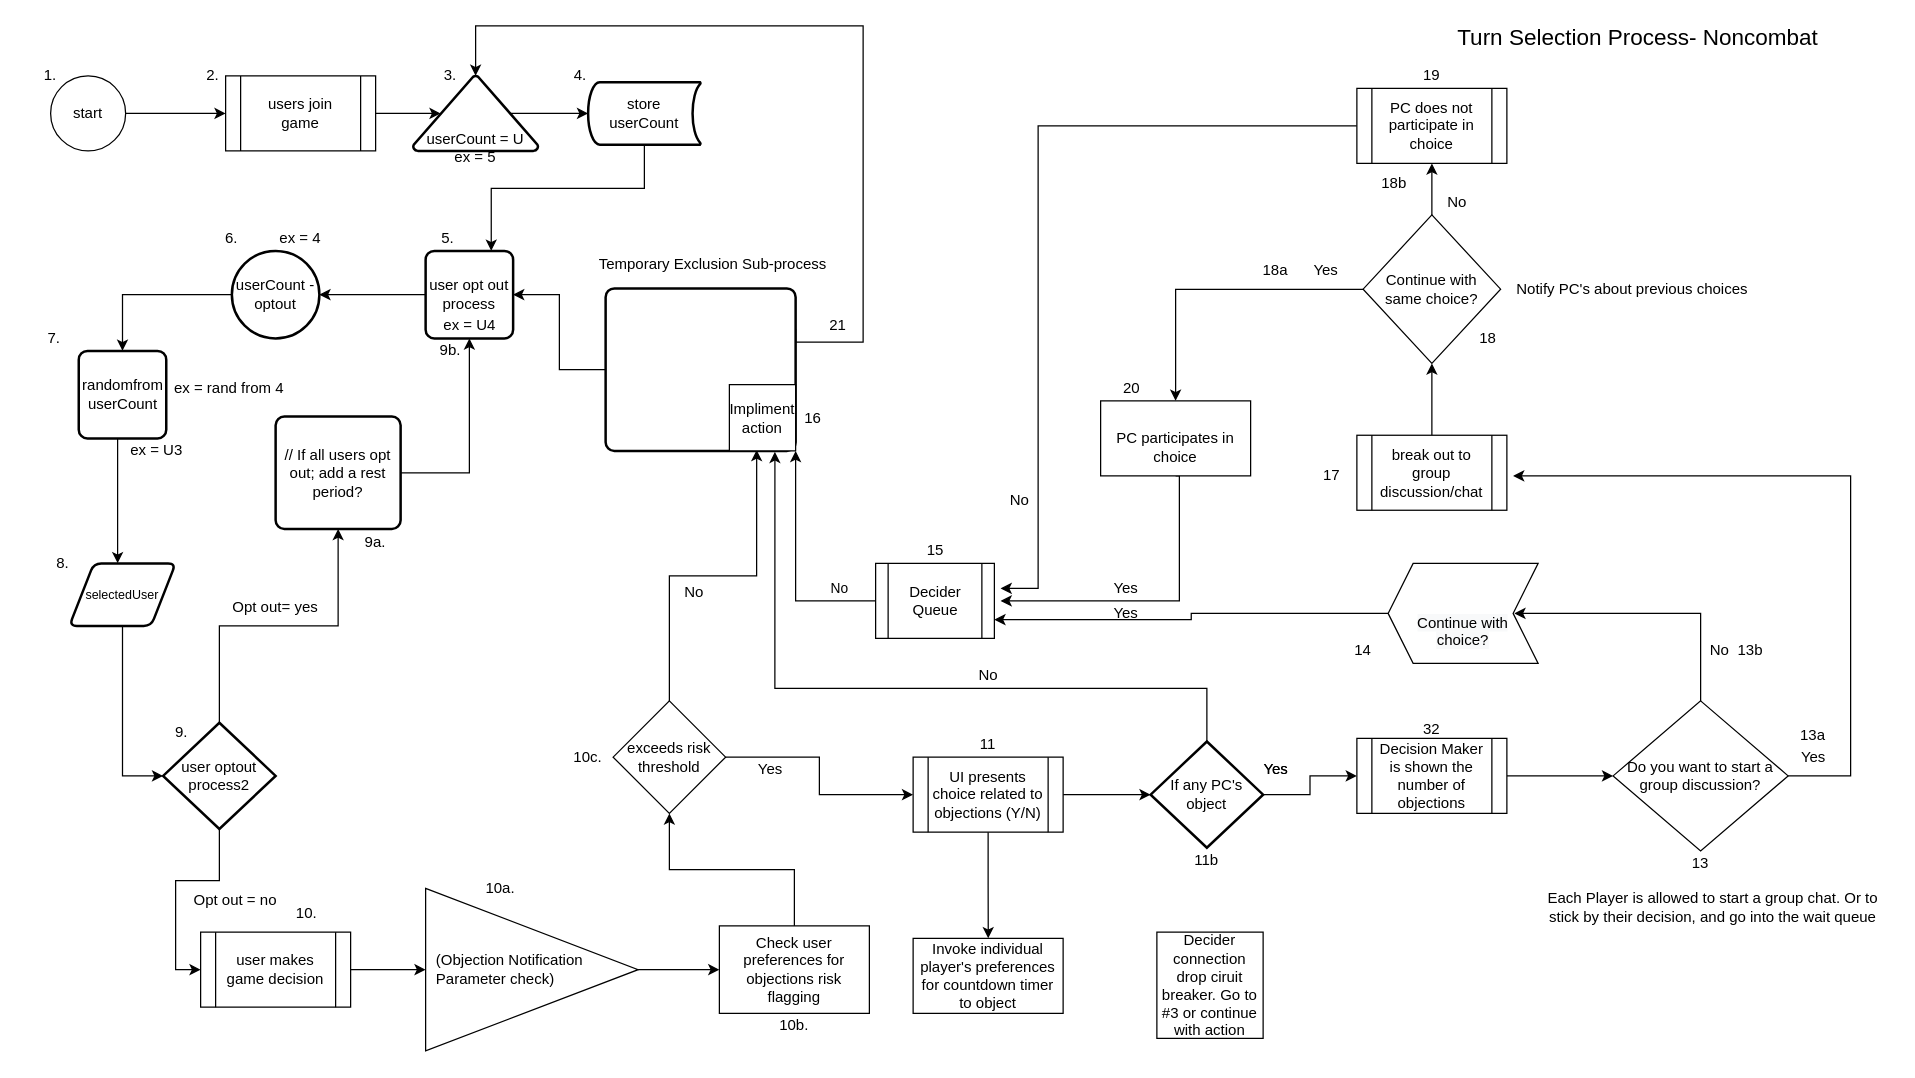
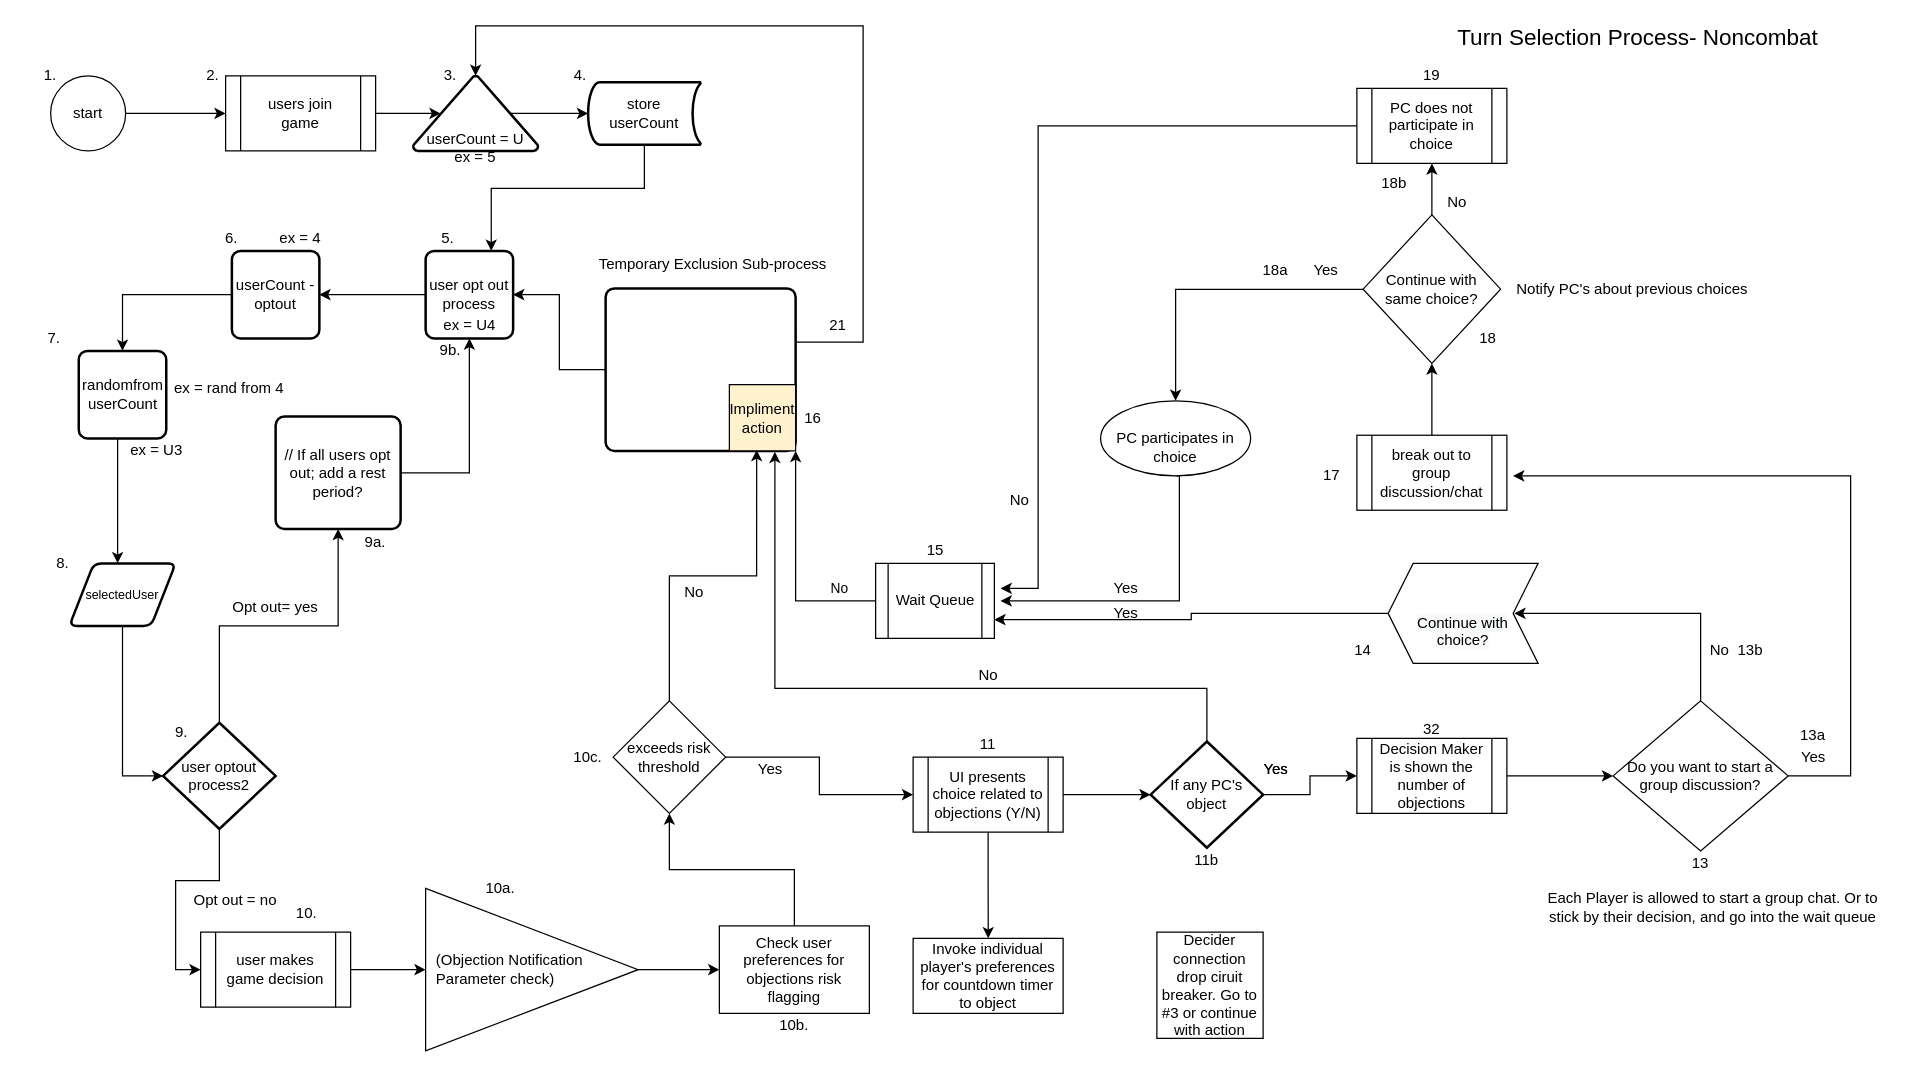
node "userCount - optout": shape ellipse -> rounded rectangle
node "20": removed
node "Impliment action": fillcolor #ffffff -> #fff2cc
node "PC participates in choice": shape rectangle -> ellipse
node "Decider Queue": label "Decider Queue" -> "Wait Queue"
